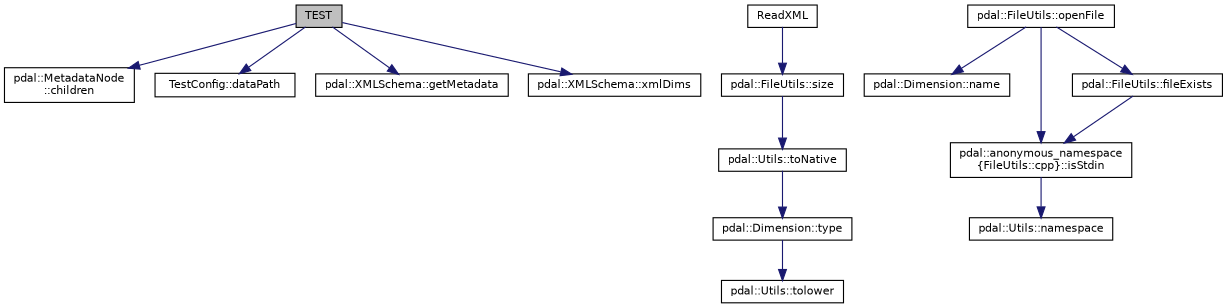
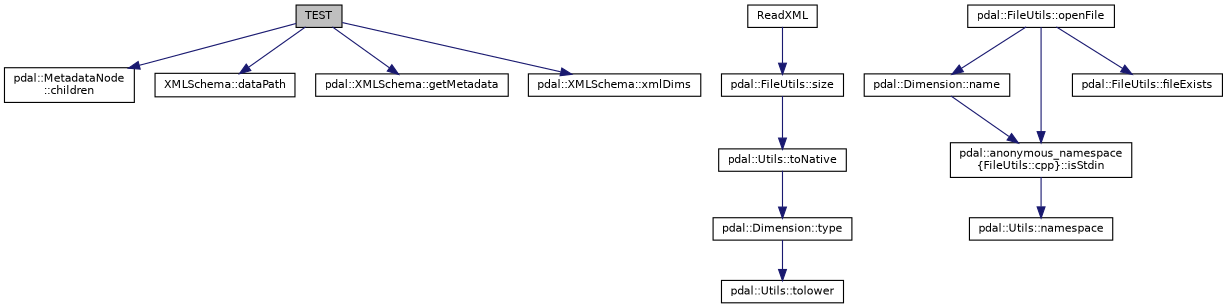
node "TestConfig::dataPath": label "TestConfig::dataPath" -> "XMLSchema::dataPath"
edge "pdal::FileUtils::fileExists" -> "pdal::anonymous_namespace {FileUtils::cpp}::isStdin": now "pdal::Dimension::name" -> "pdal::anonymous_namespace {FileUtils::cpp}::isStdin"
